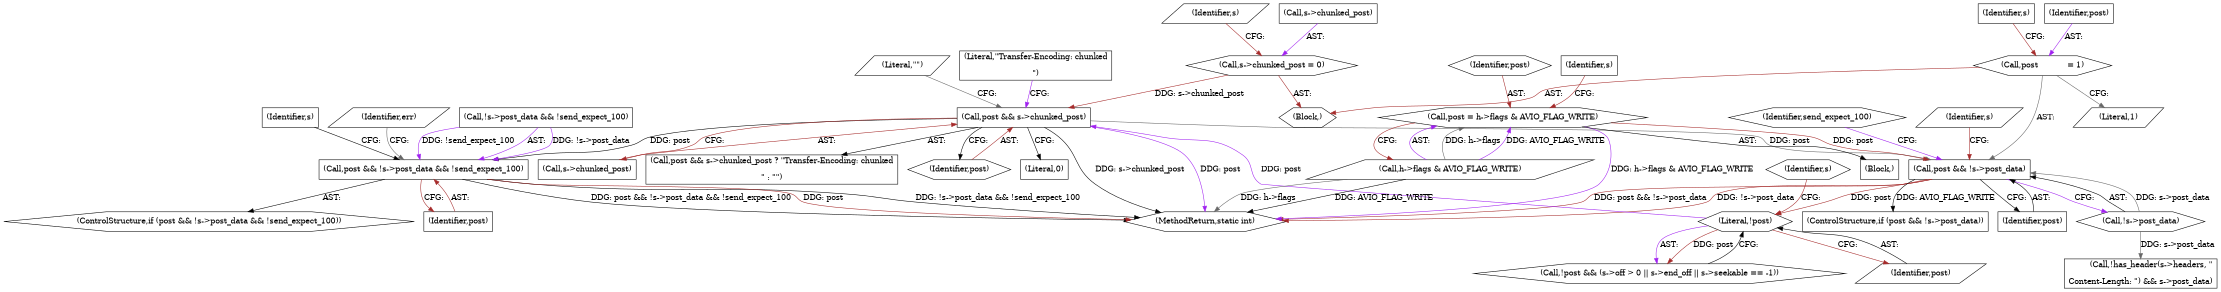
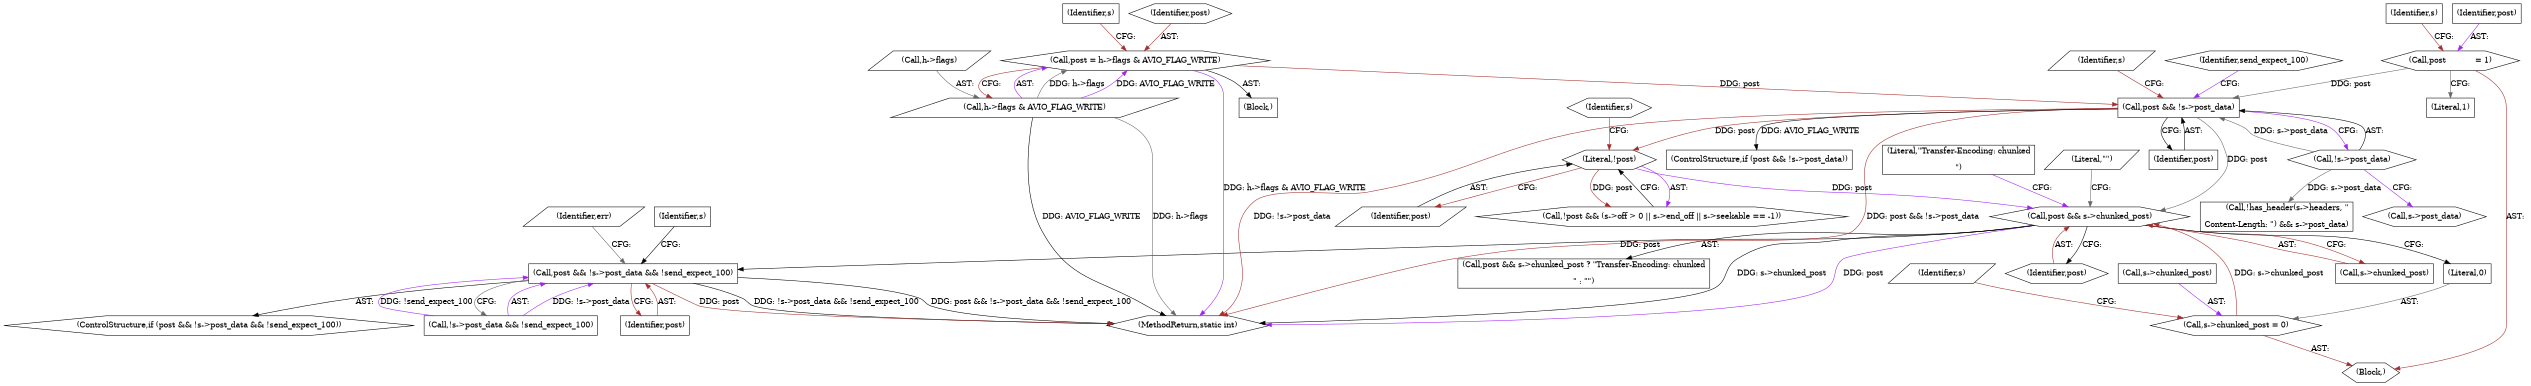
node "(Call,h->flags)": added
node "(Call,post && s->chunked_post)": shape box -> hexagon
edge "(Call,post            = 1)" -> "(Call,post && !s->post_data)": label "AST: " -> "DDG: post"
node "(Literal,1)": shape parallelogram -> box
edge "(Call,post && s->chunked_post)" -> "(Call,post && !s->post_data)": reversed
node "(Call,s->post_data)": added
edge "(Call,post && !s->post_data && !send_expect_100)" -> "(Call,!s->post_data && !send_expect_100)": added, label "CFG:"
edge "(Literal,0)" -> "(Call,s->chunked_post = 0)": added, label "AST:"
